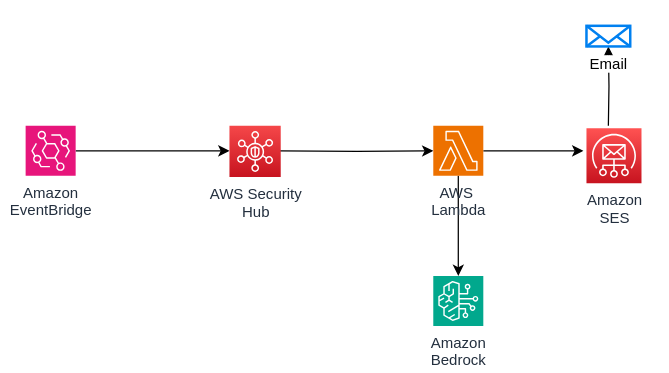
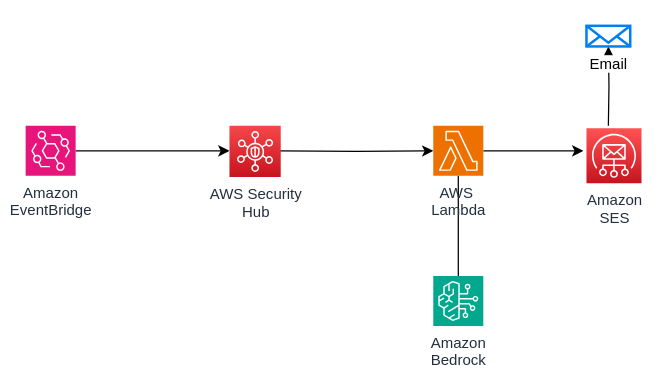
edge "AWS Lambda" -> "Amazon Bedrock": arrowhead classic -> none
